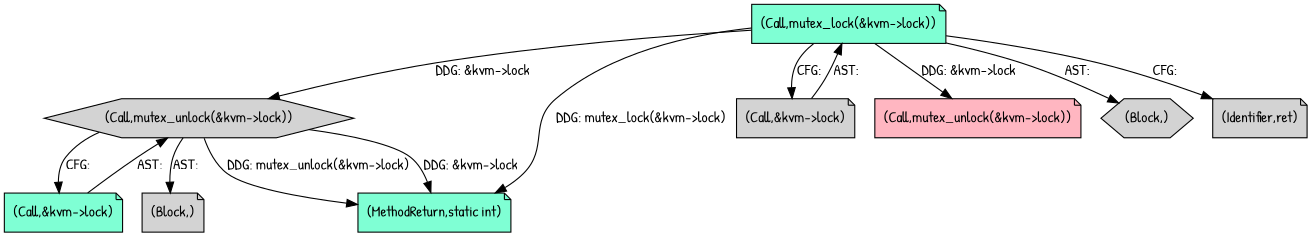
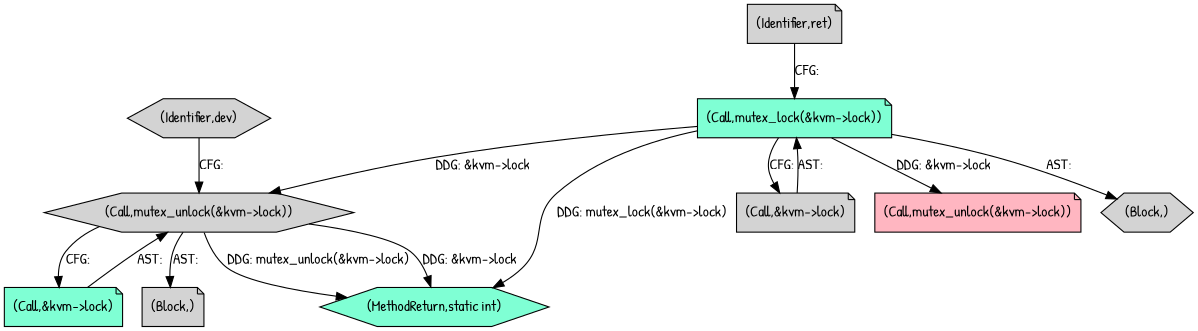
edge "(Call,mutex_lock(&kvm->lock))" -> "(Identifier,ret)": reversed
node "(Identifier,dev)": added
node "(MethodReturn,static int)": shape note -> hexagon
